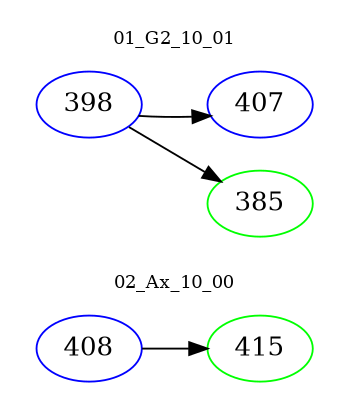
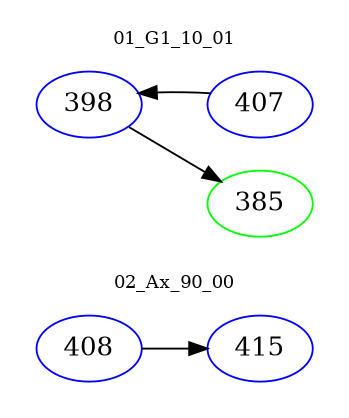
cluster "01_G2_10_01": label "01_G2_10_01" -> "01_G1_10_01"
edge "398" -> "407": reversed
cluster "02_Ax_10_00": label "02_Ax_10_00" -> "02_Ax_90_00"
node "415": color green -> blue
